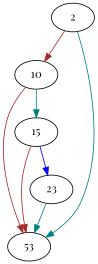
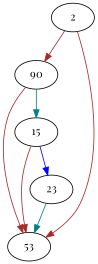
node "10": label "10" -> "90"
edge "2" -> "53": color teal -> brown
